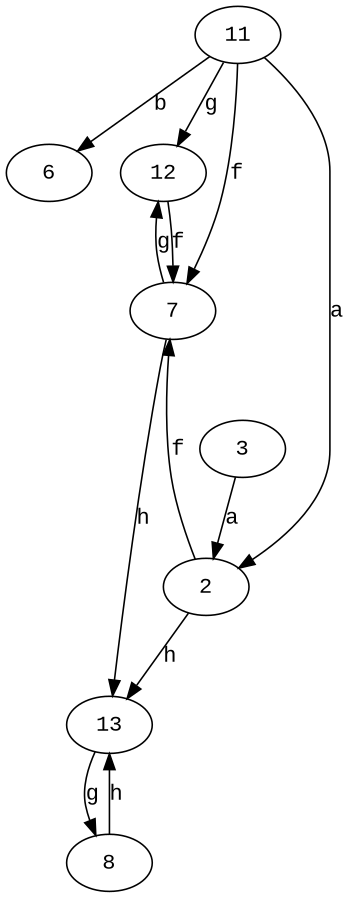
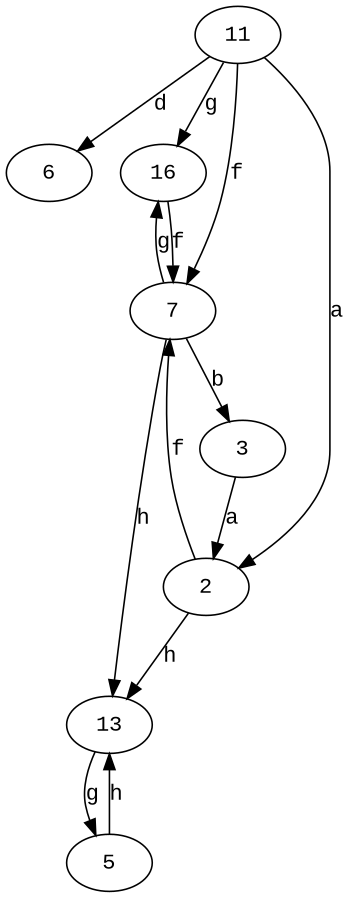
edge "11" -> "6": label "b" -> "d"
node "12": label "12" -> "16"
edge "7" -> "3": added, label "b"
node "8": label "8" -> "5"
